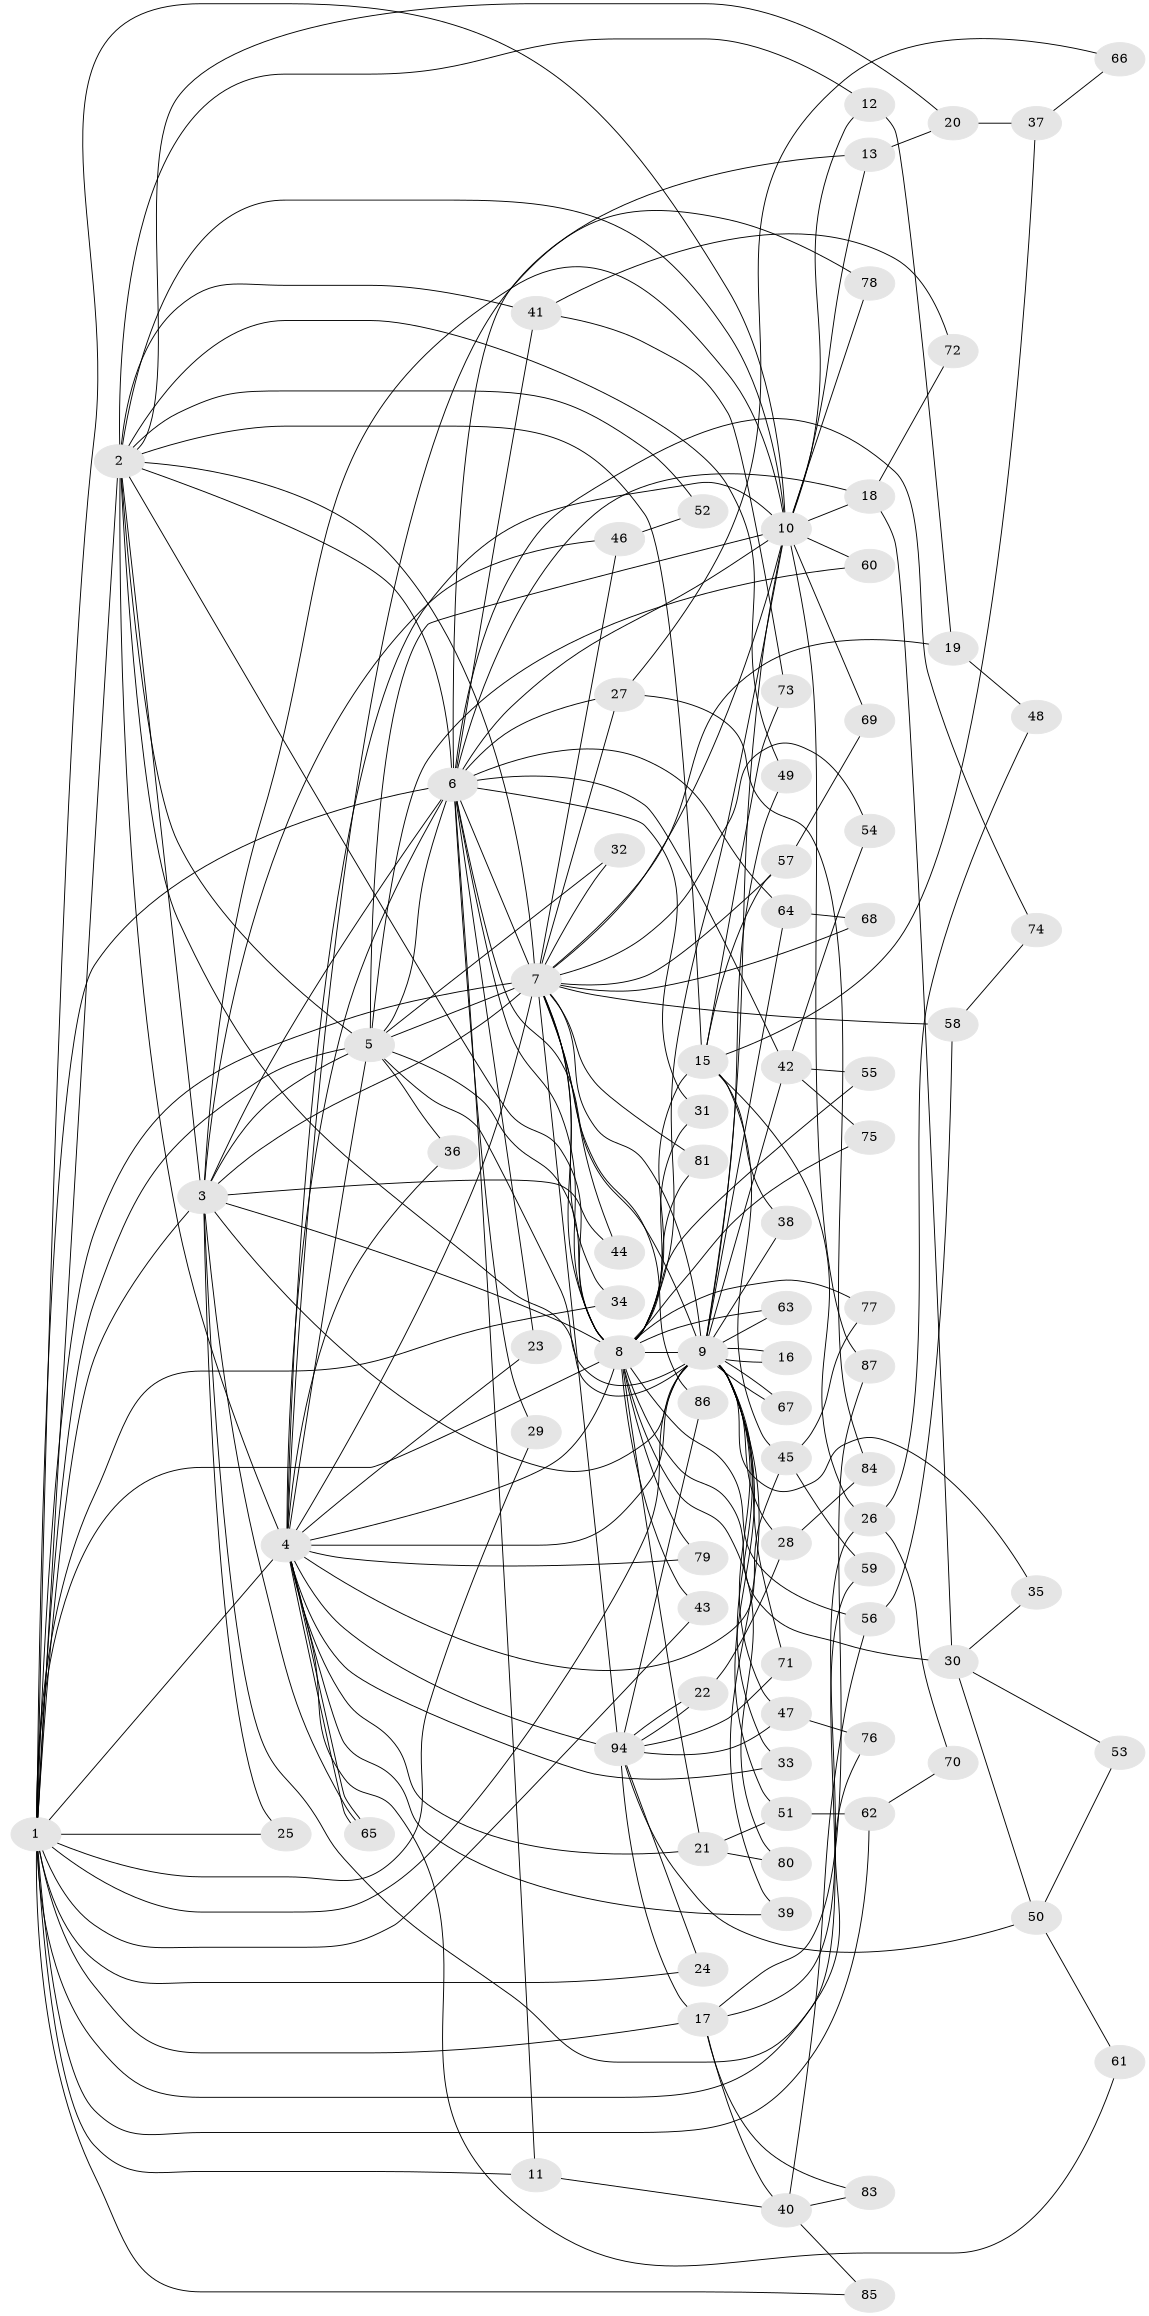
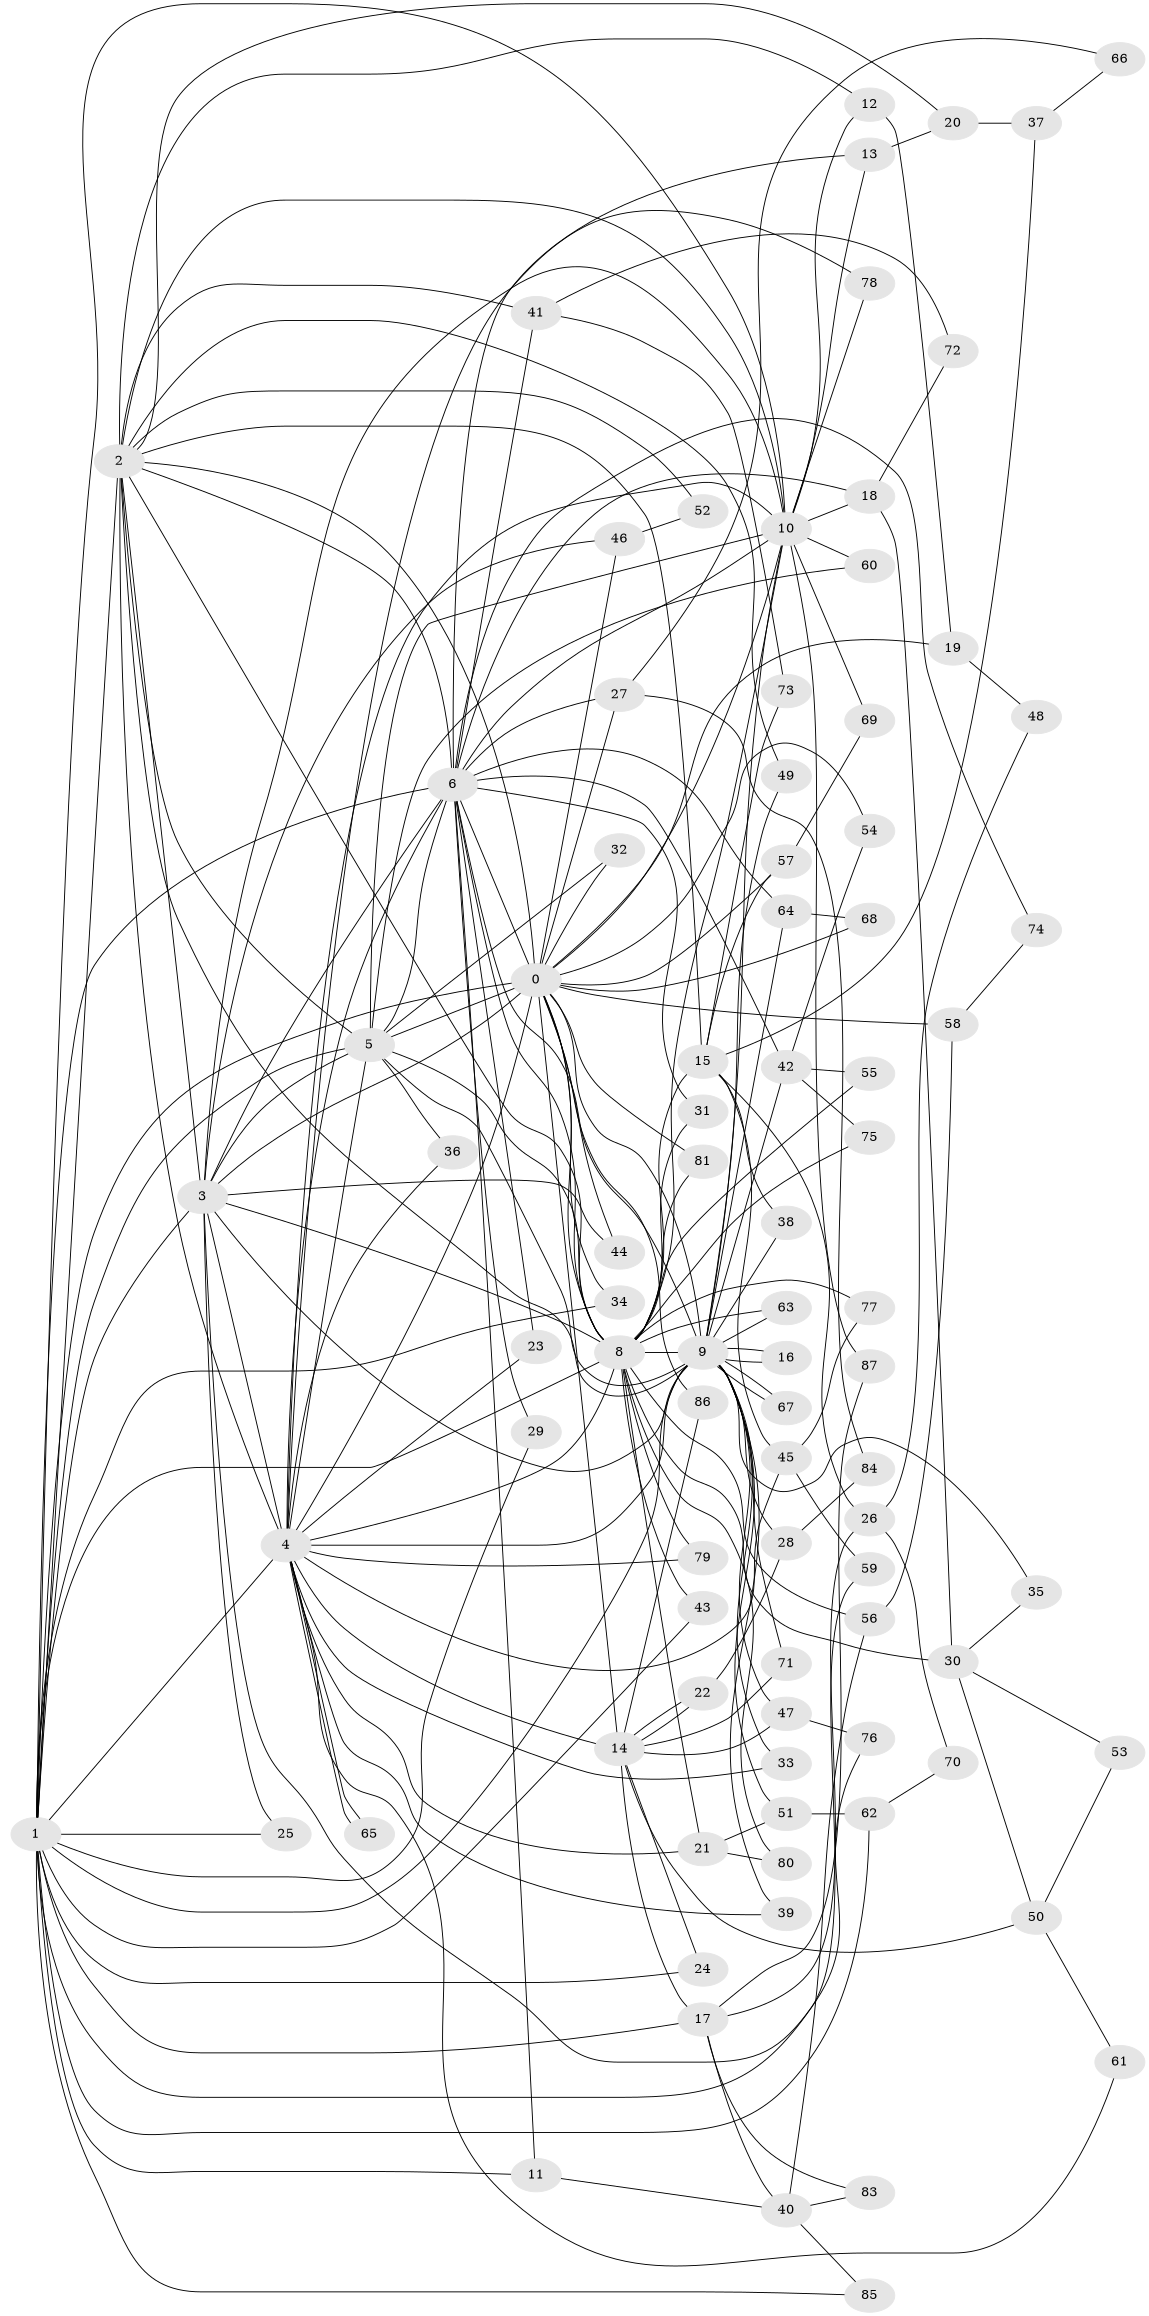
node "7": label "7" -> "0"
edge "3" -- "65": now "3" -- "4"
node "94": label "94" -> "14"
